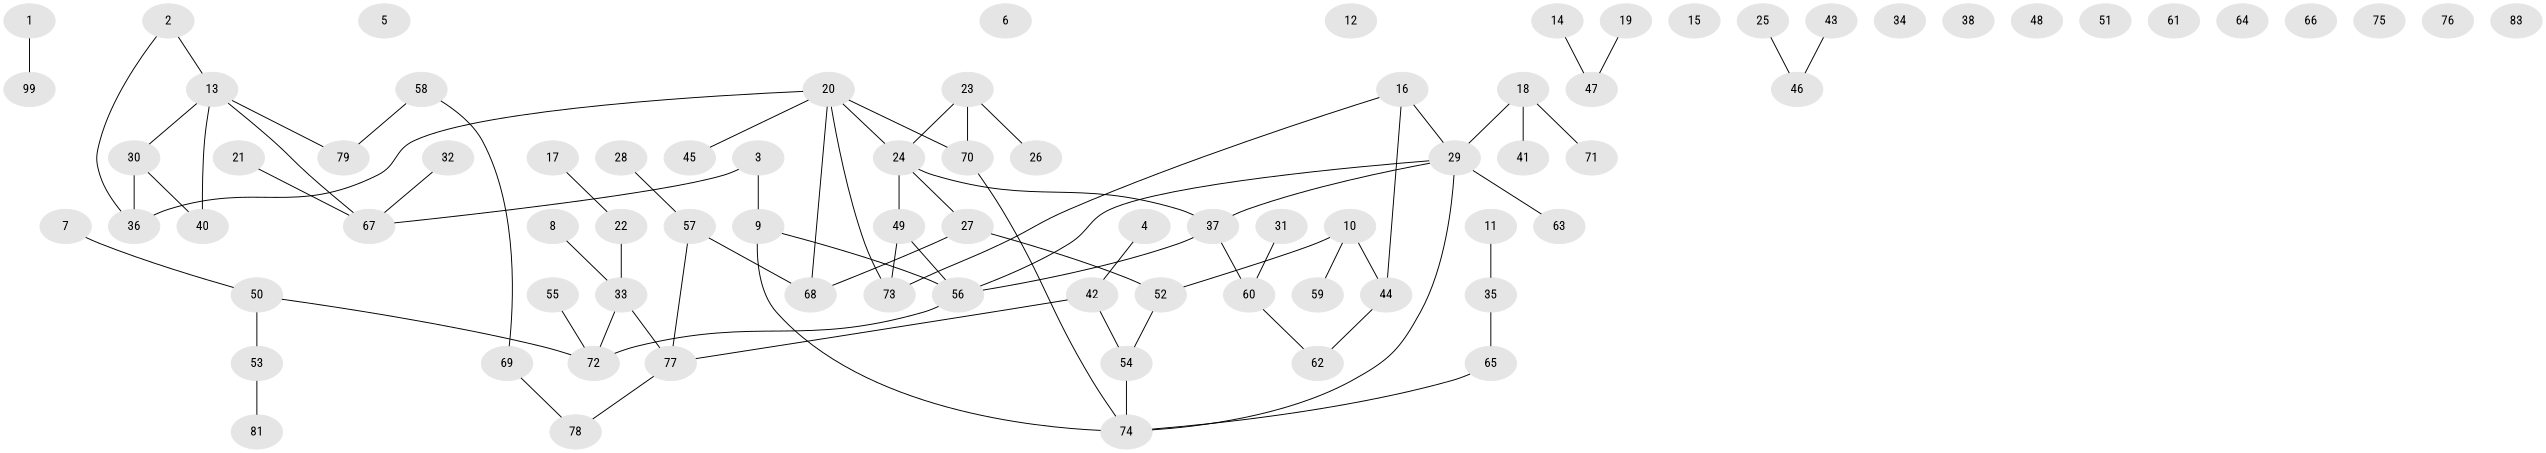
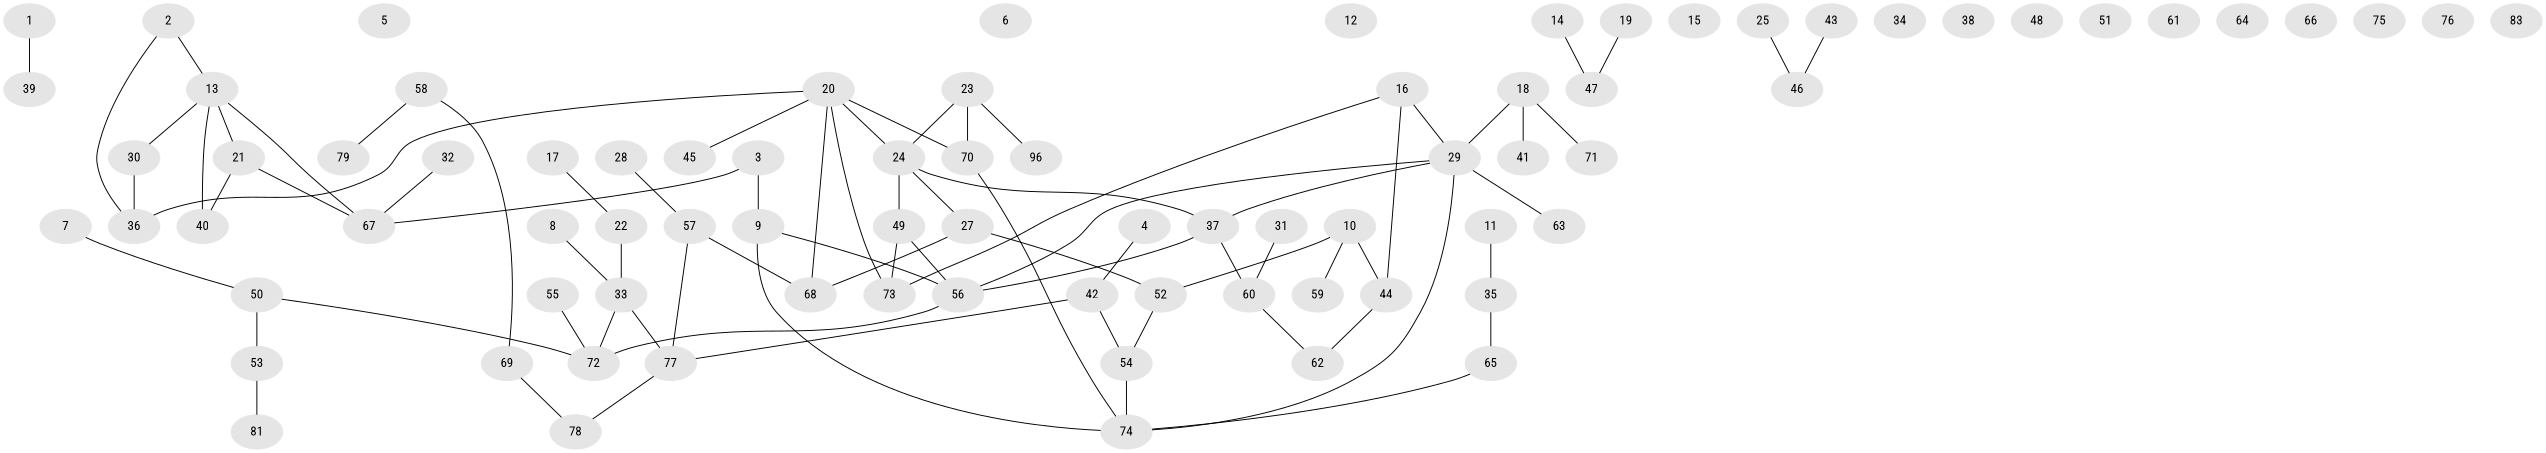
node "99": label "99" -> "39"
edge "13" -- "79": now "13" -- "21"
node "26": label "26" -> "96"
edge "30" -- "40": now "21" -- "40"
